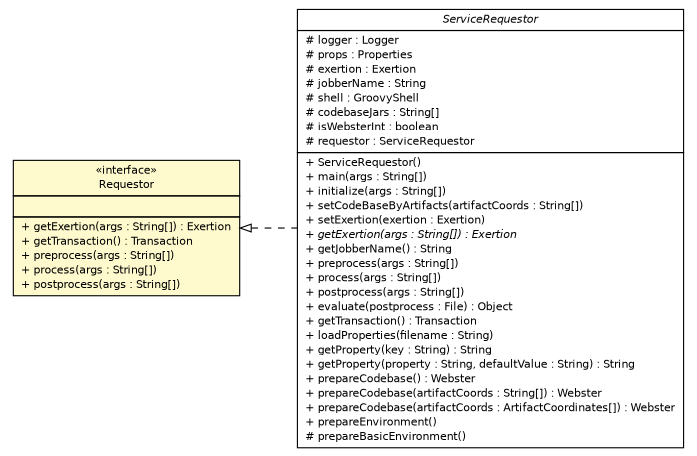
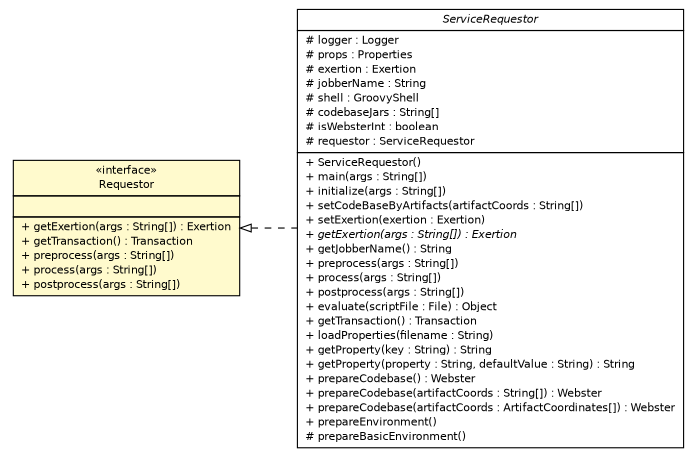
node "ServiceRequestor": text "+ evaluate(postprocess : File) : Object" -> "+ evaluate(scriptFile : File) : Object"
